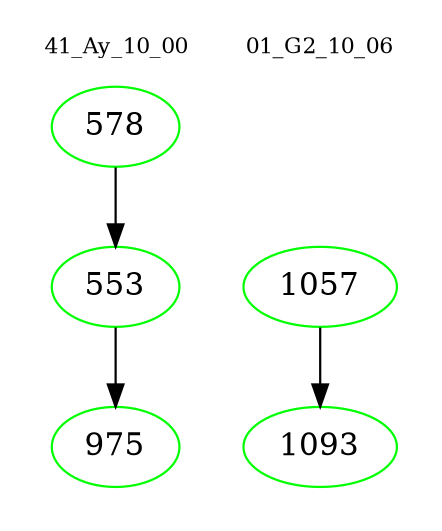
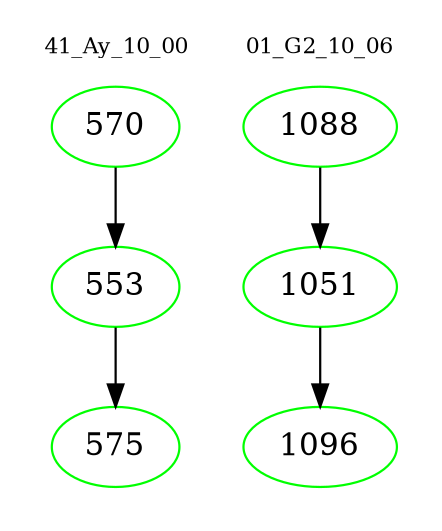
node "578": label "578" -> "570"
node "1088": added
node "1057": label "1057" -> "1051"
node "975": label "975" -> "575"
node "1093": label "1093" -> "1096"
